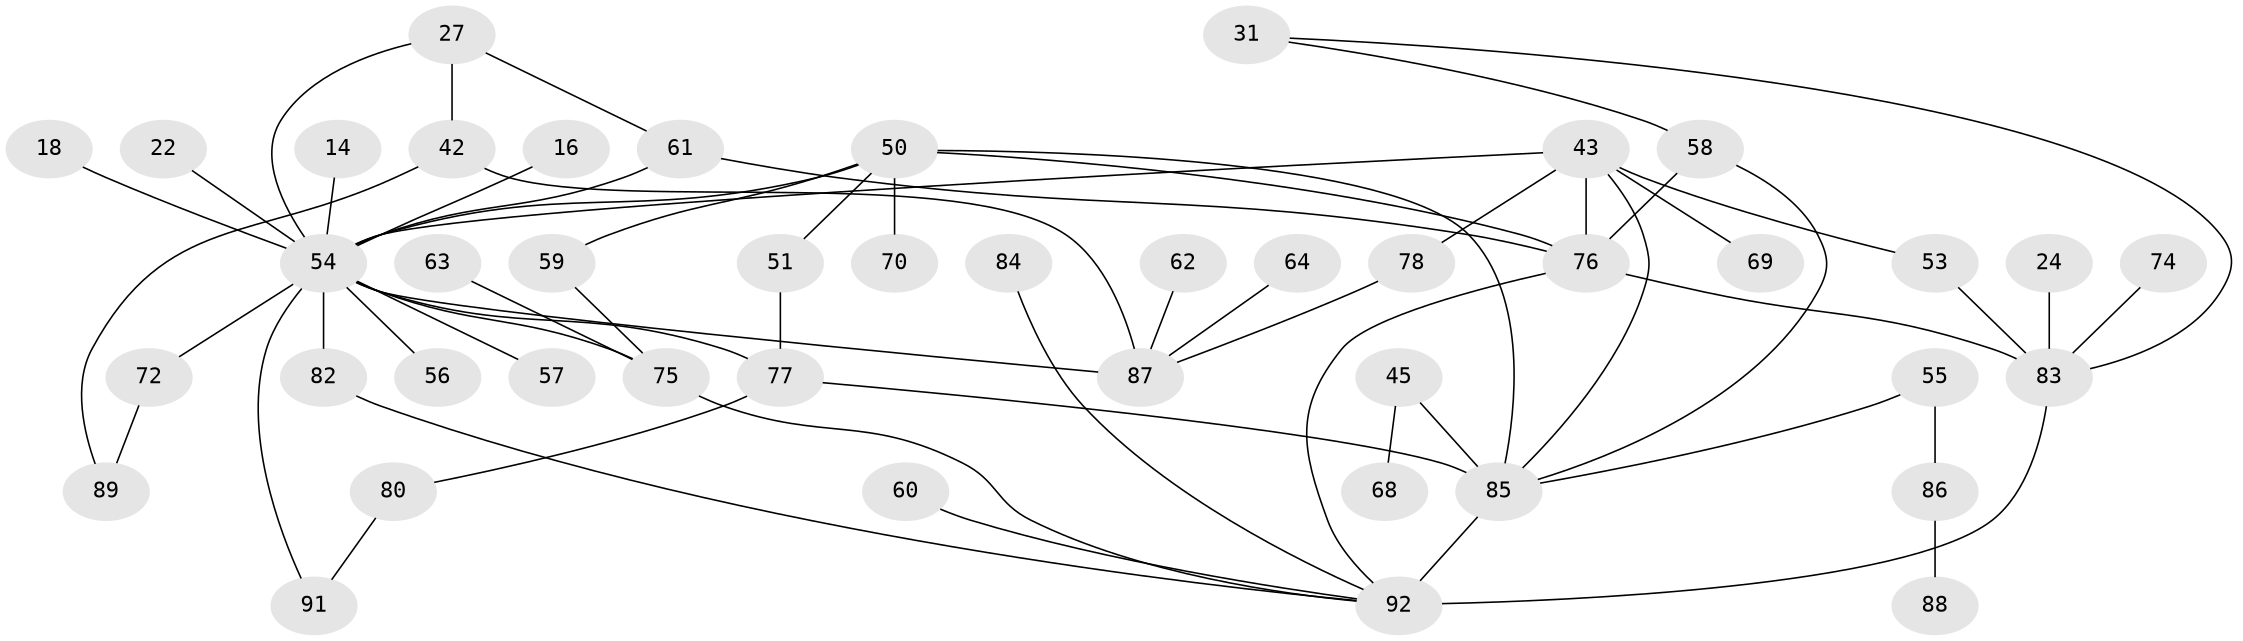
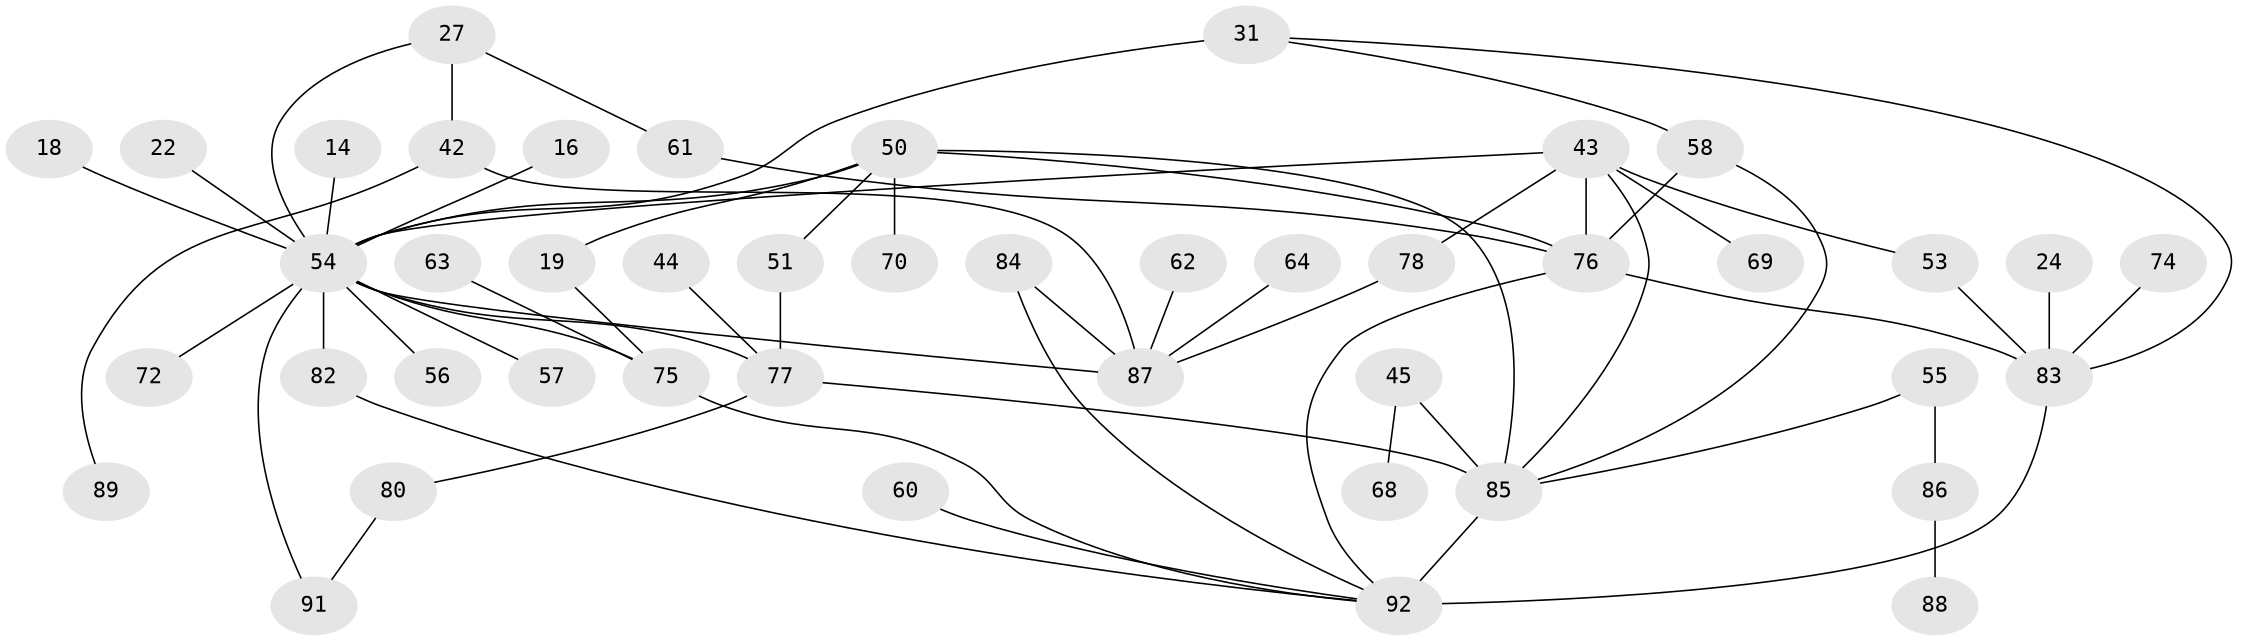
edge "61" -- "54": now "31" -- "54"
node "59": label "59" -> "19"
node "44": added
edge "84" -- "87": added
edge "72" -- "89": removed
